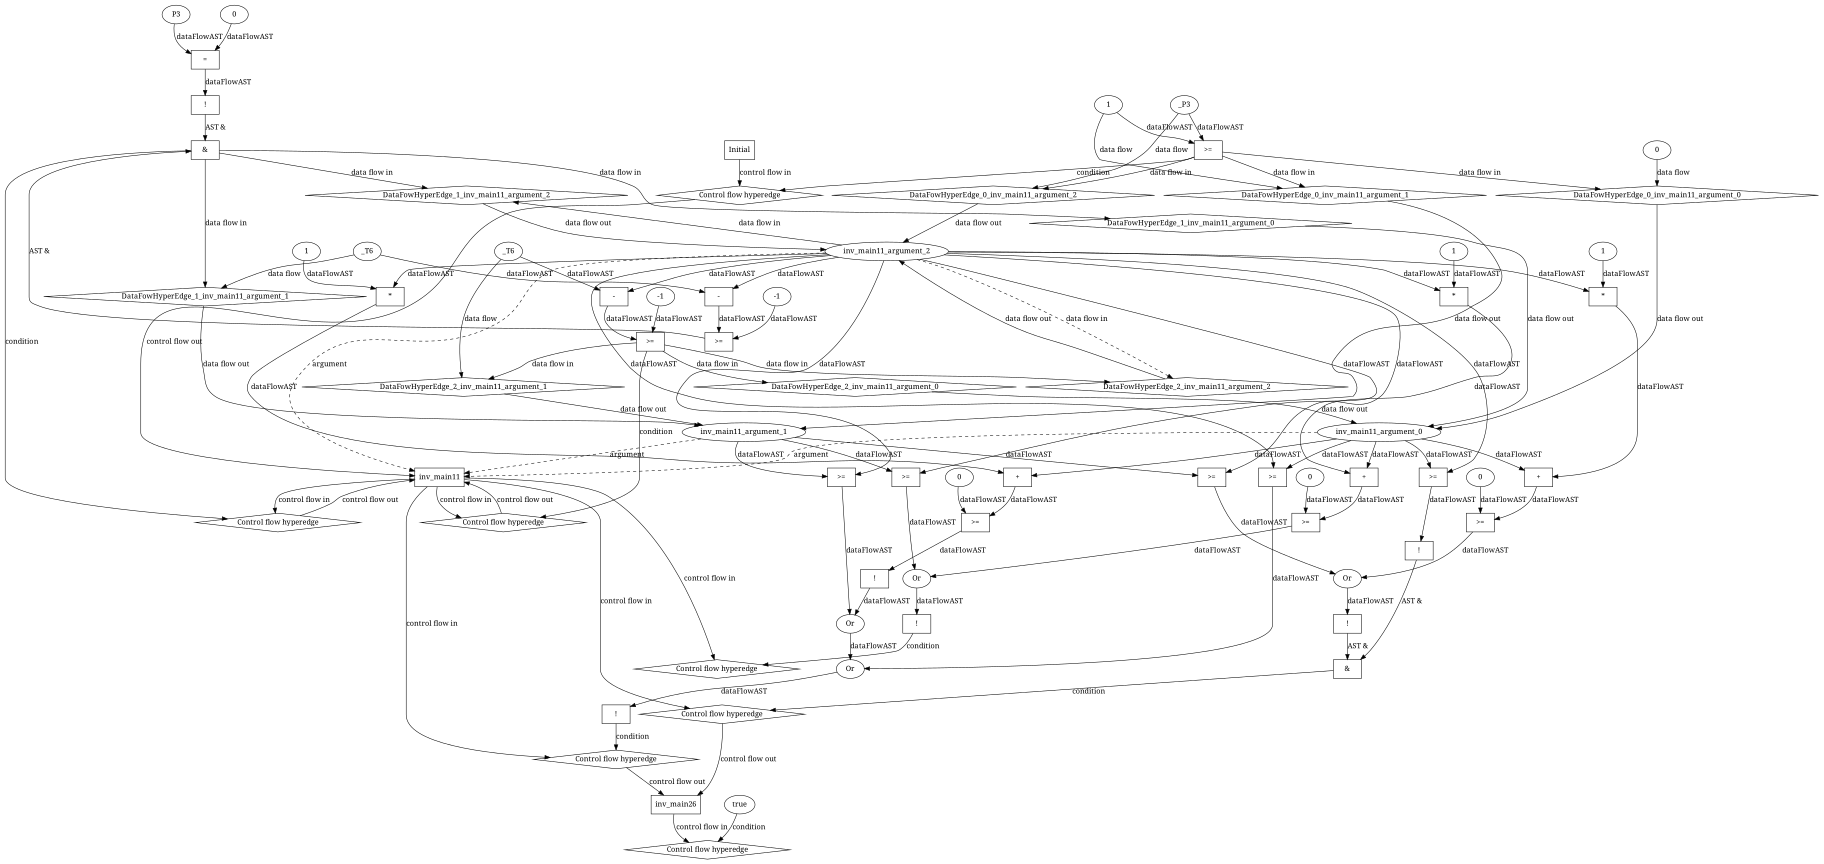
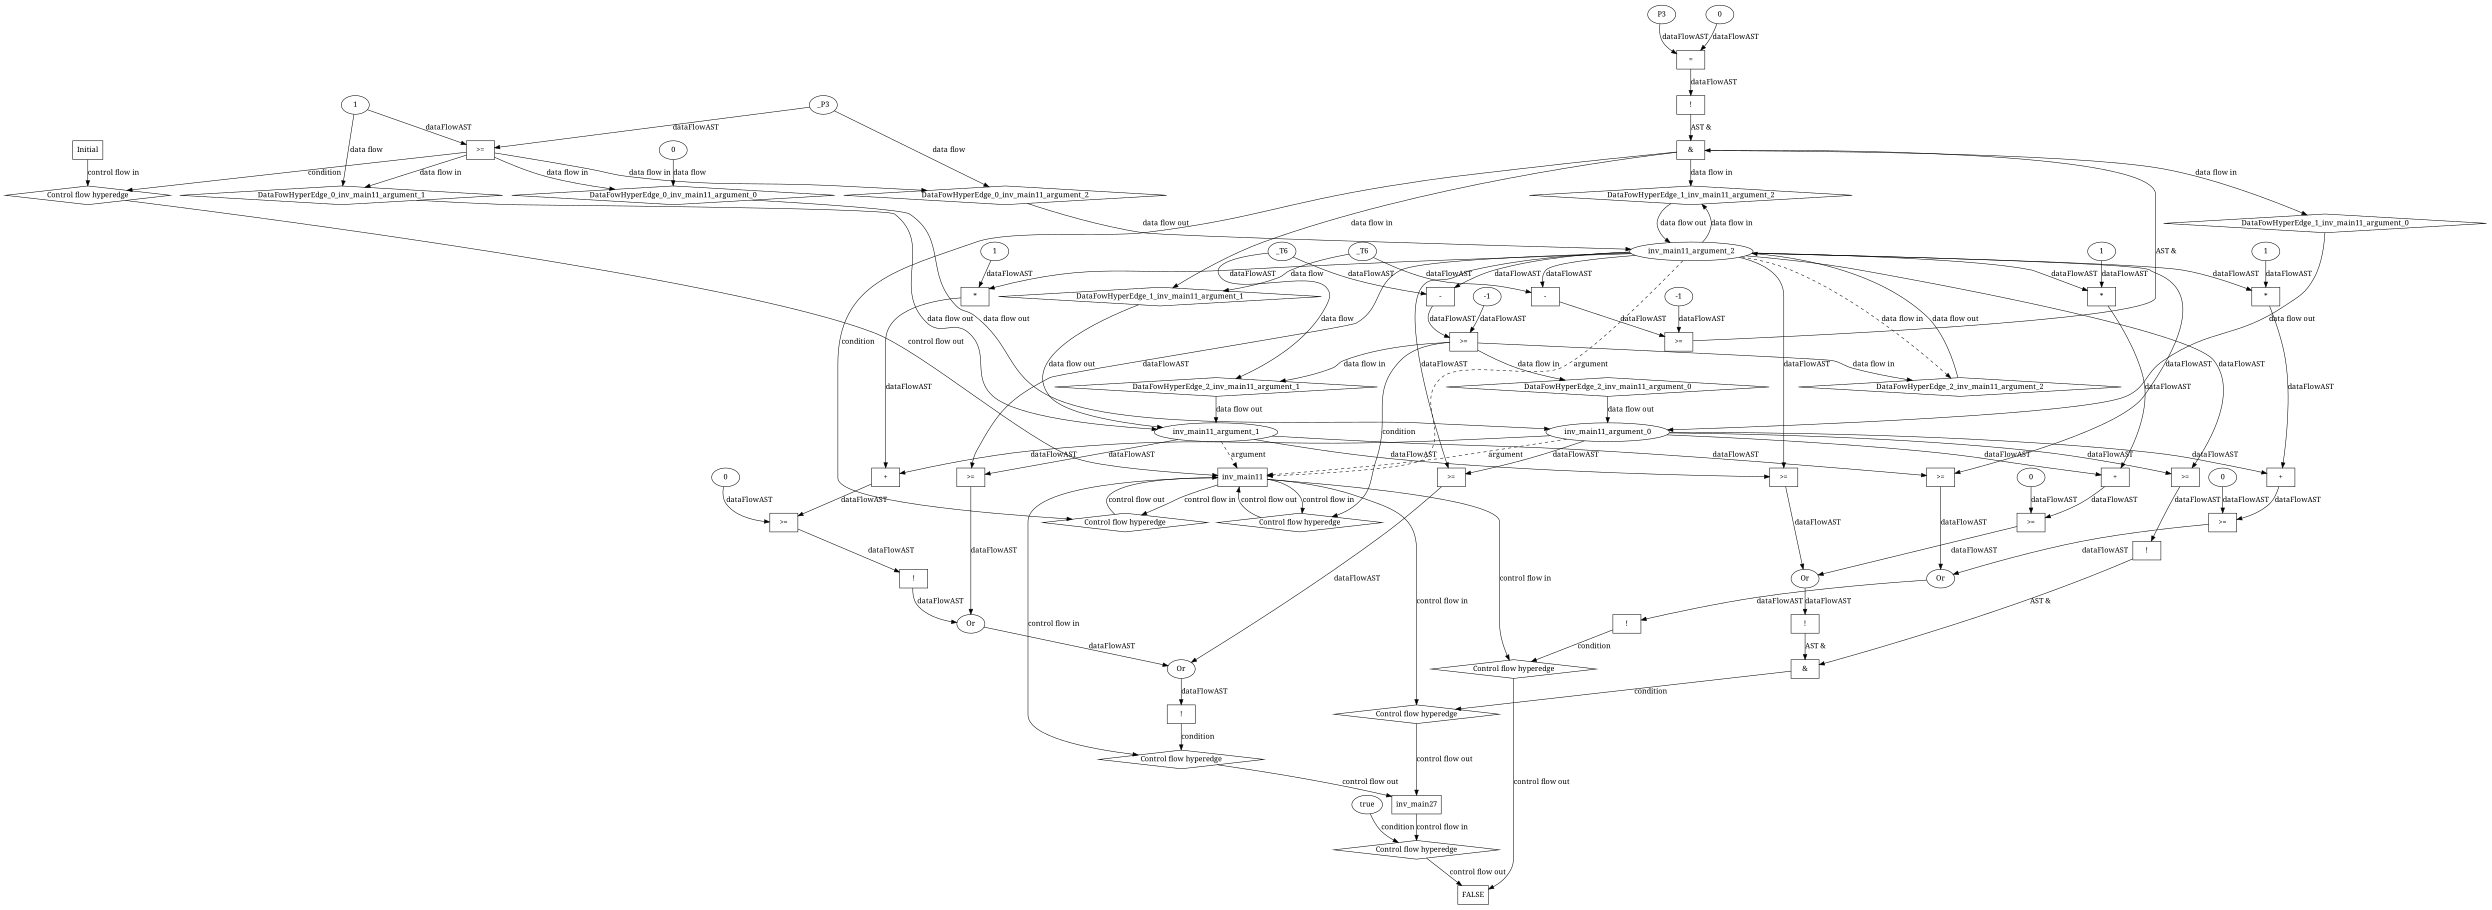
node "inv_main26": label "inv_main26" -> "inv_main27"
node "FALSE": added
